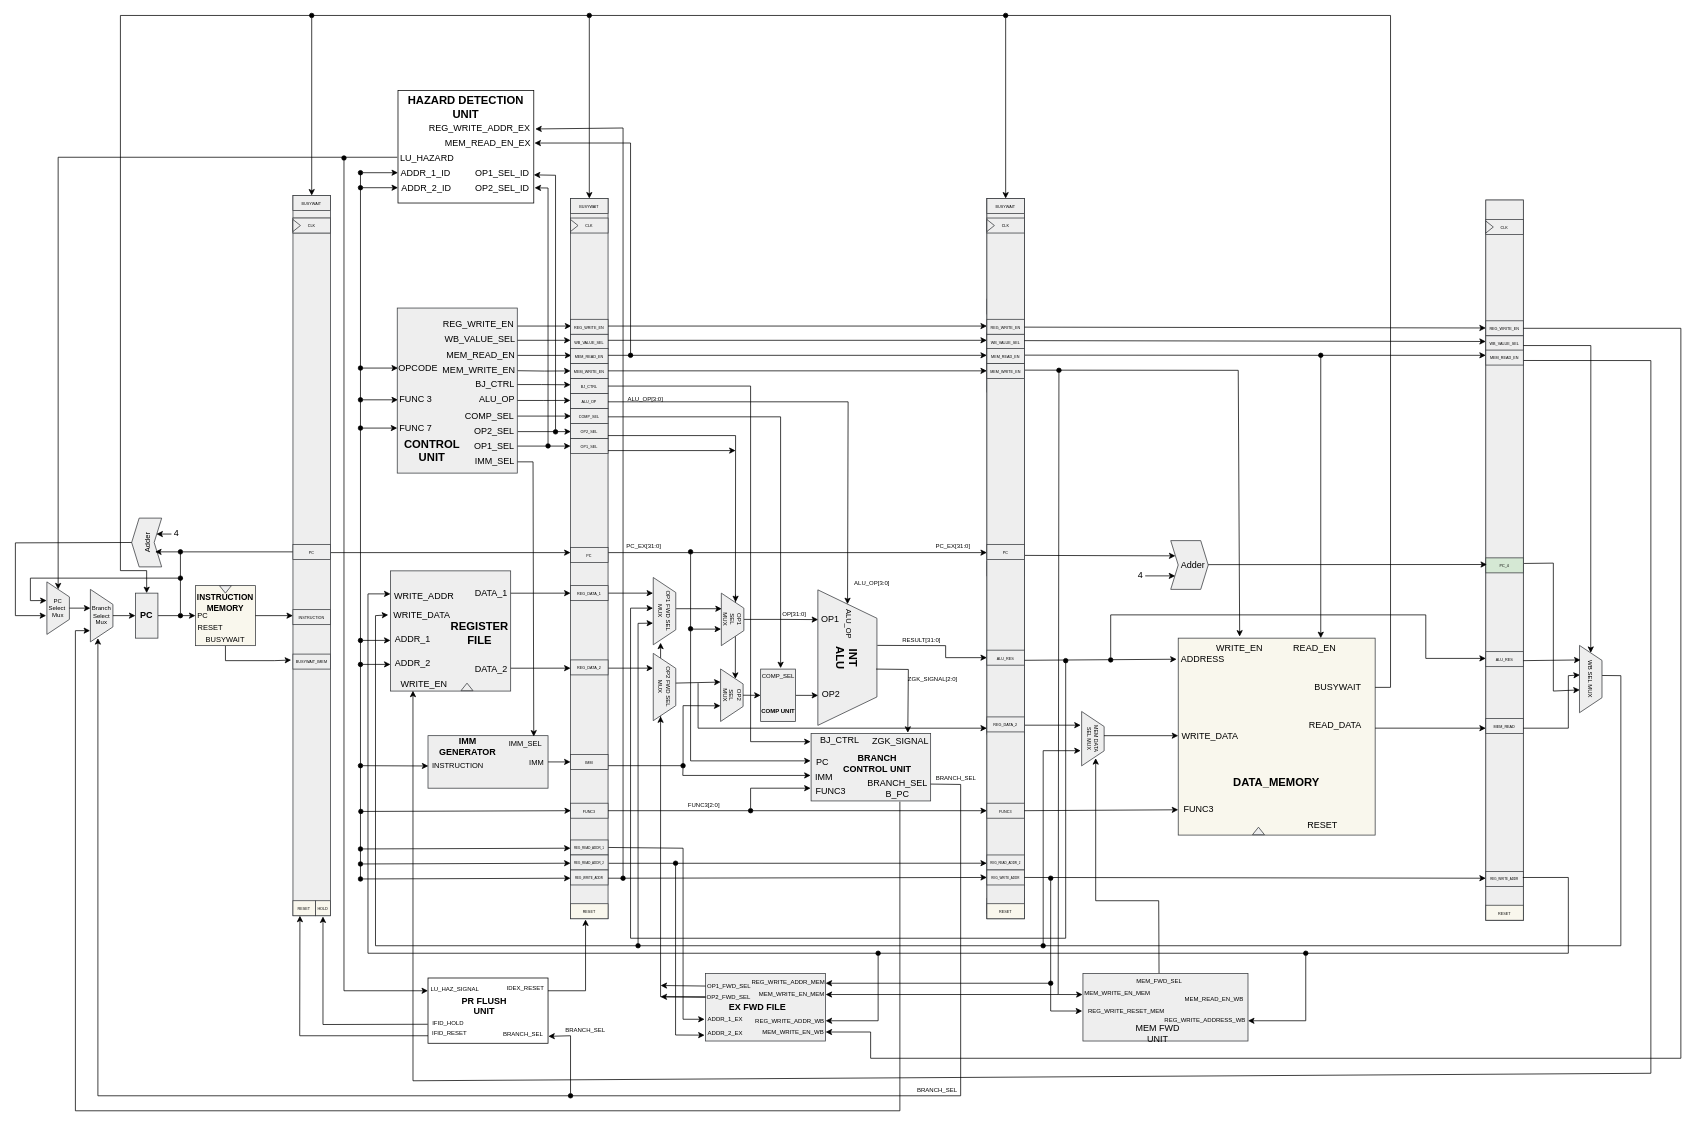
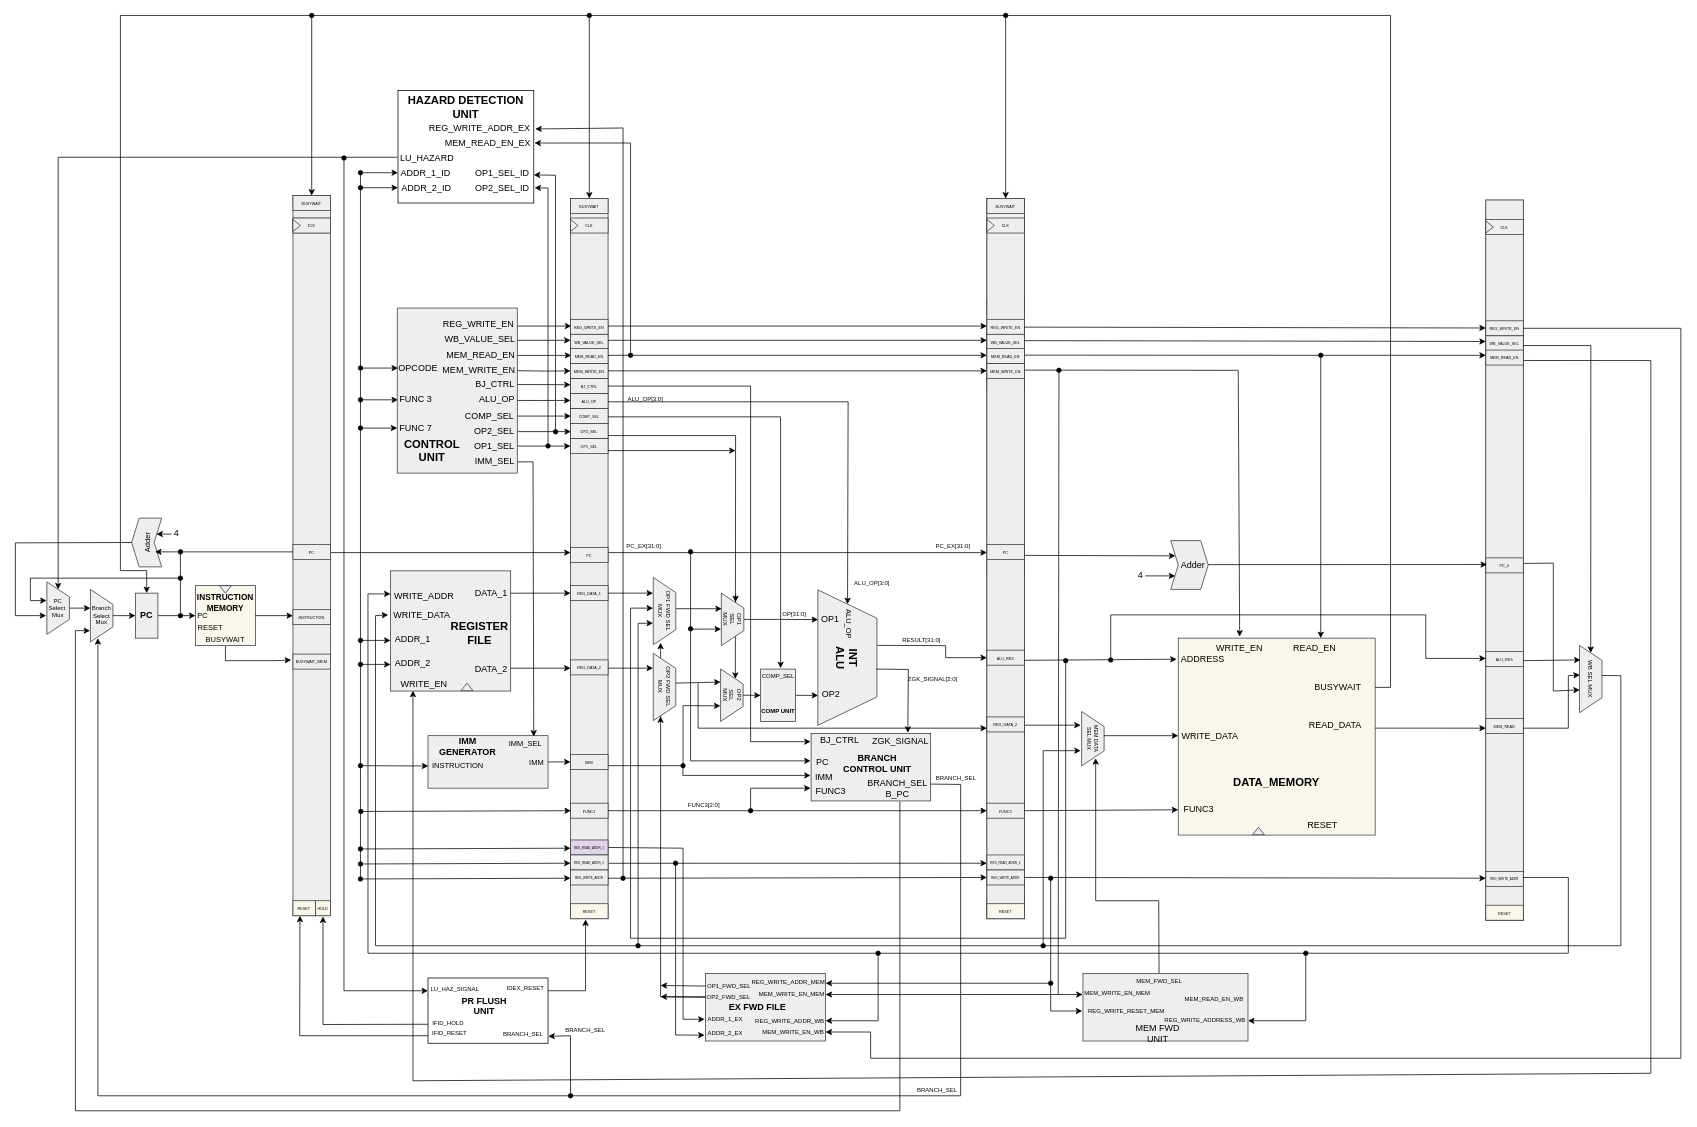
node "PC_4": fillcolor #d5e8d4 -> #eeeeee
node "REG_READ_ADDR_1": fillcolor #eeeeee -> #e1d5e7
